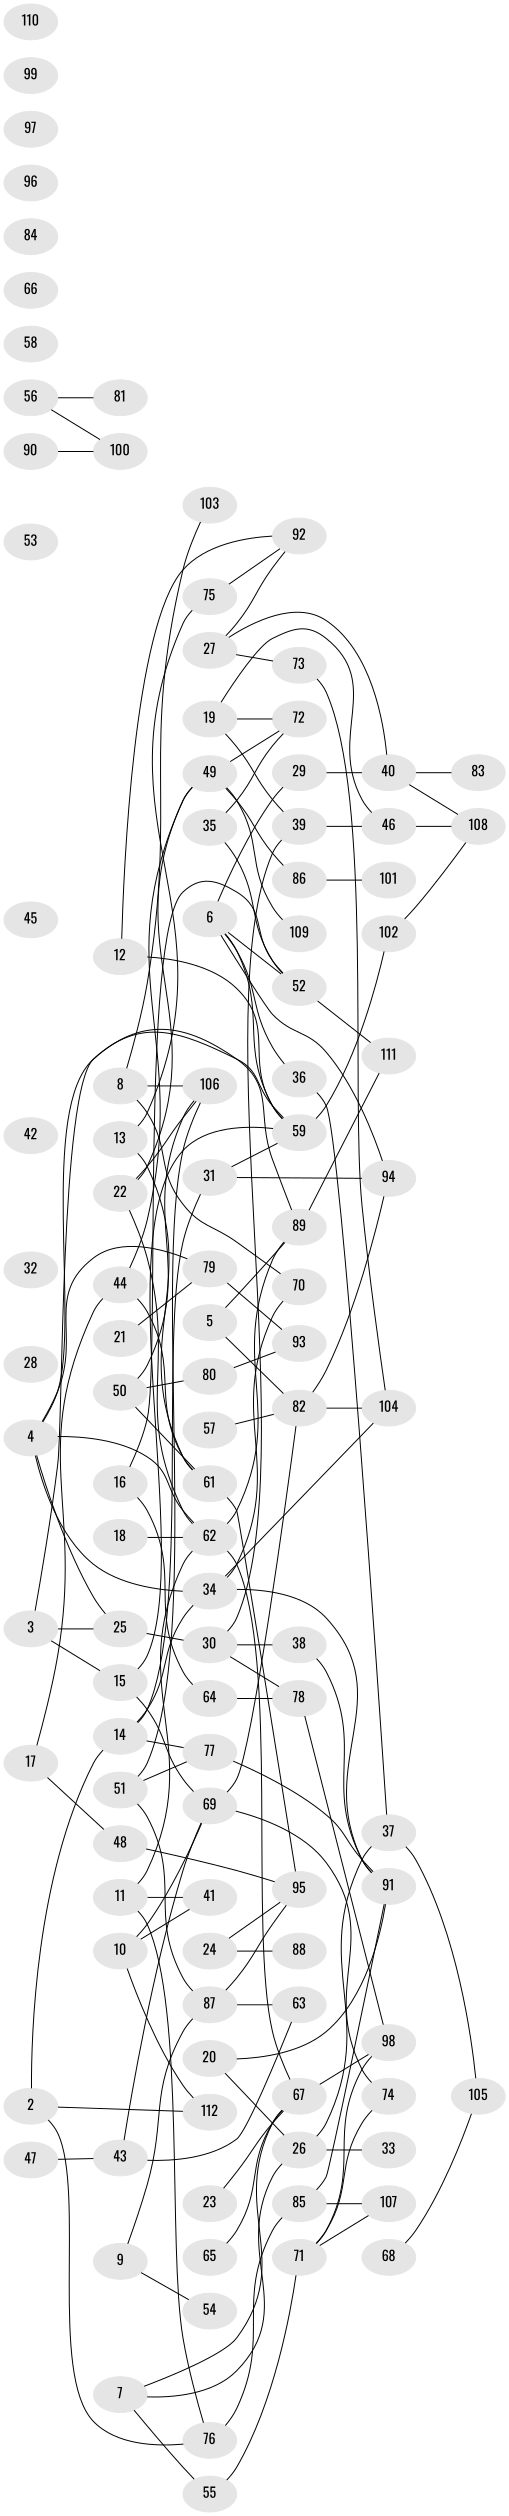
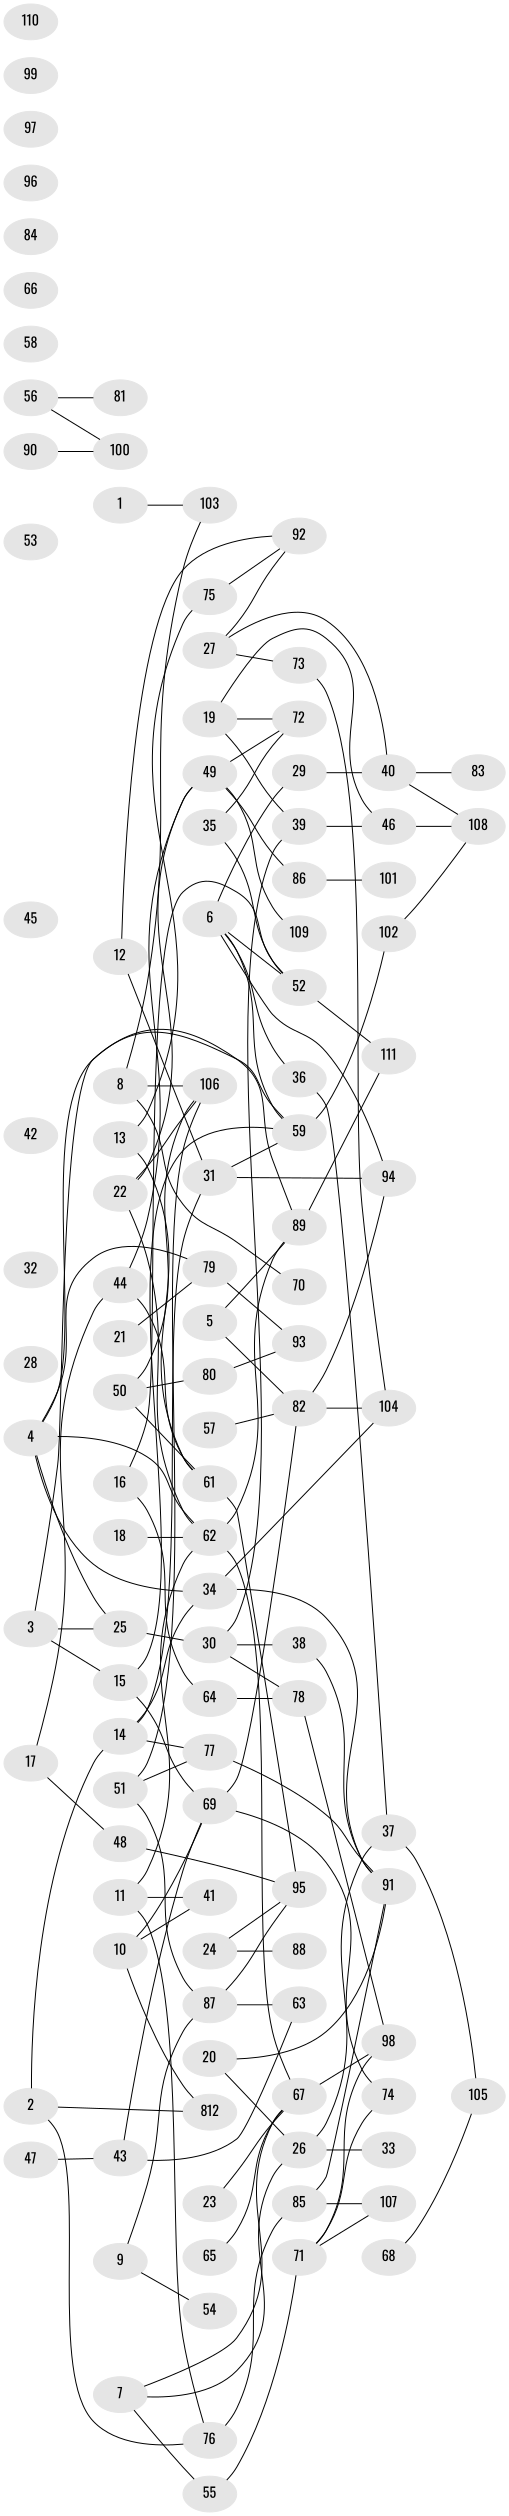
node "1": added
edge "12" -- "59": now "12" -- "31"
edge "70" -- "34": removed
node "112": label "112" -> "812"
